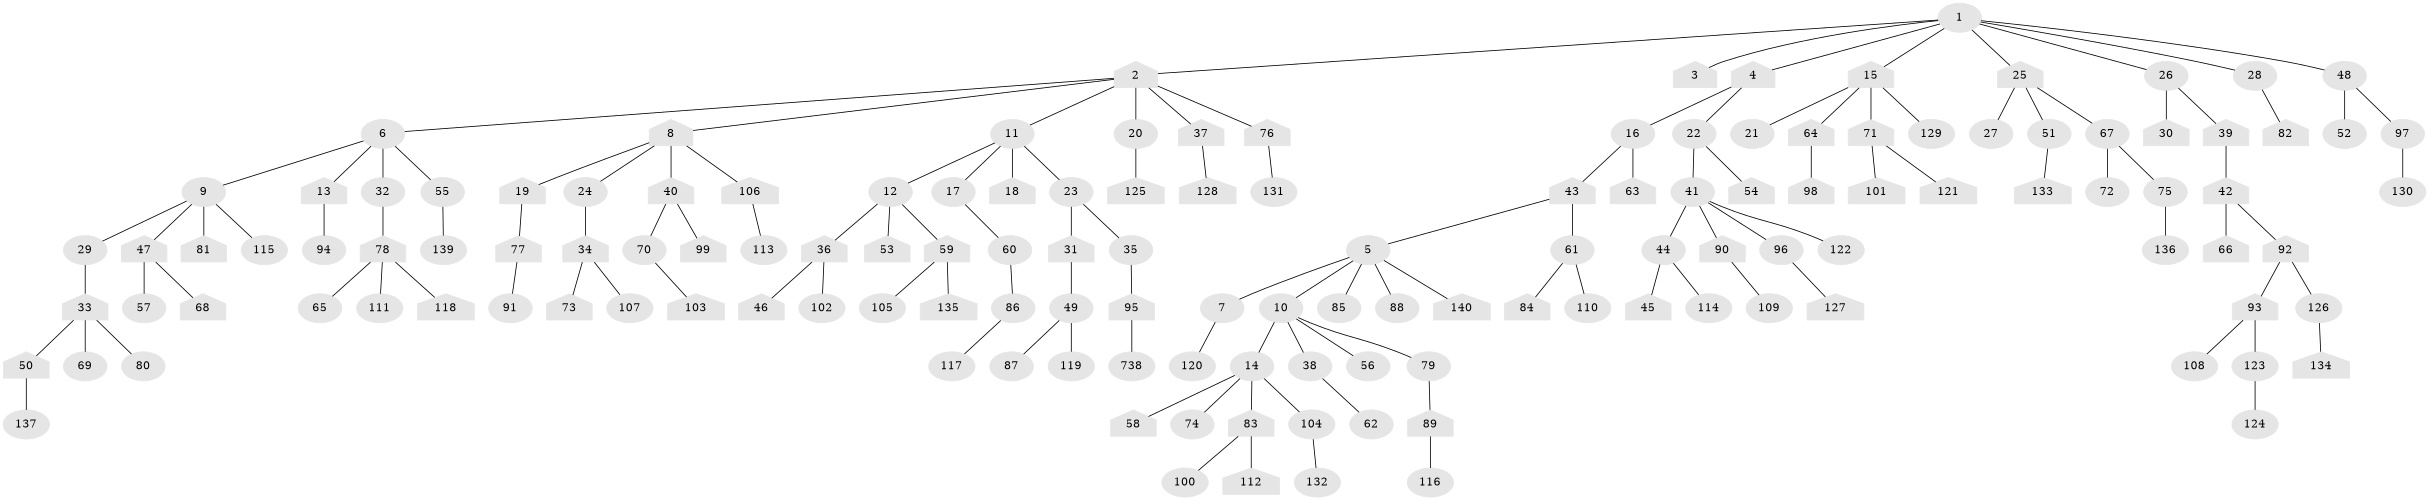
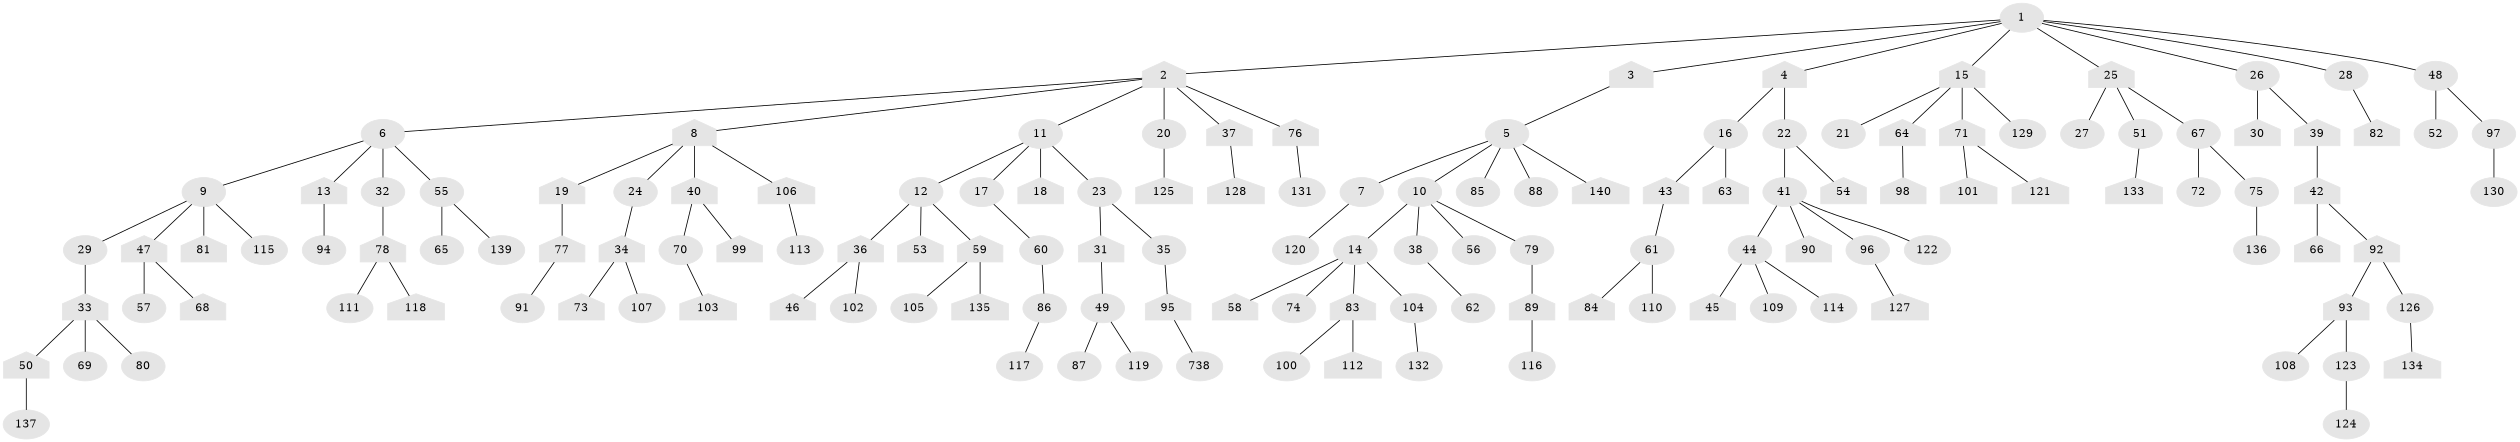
edge "43" -- "5": now "3" -- "5"
edge "78" -- "65": now "55" -- "65"
edge "90" -- "109": now "44" -- "109"
